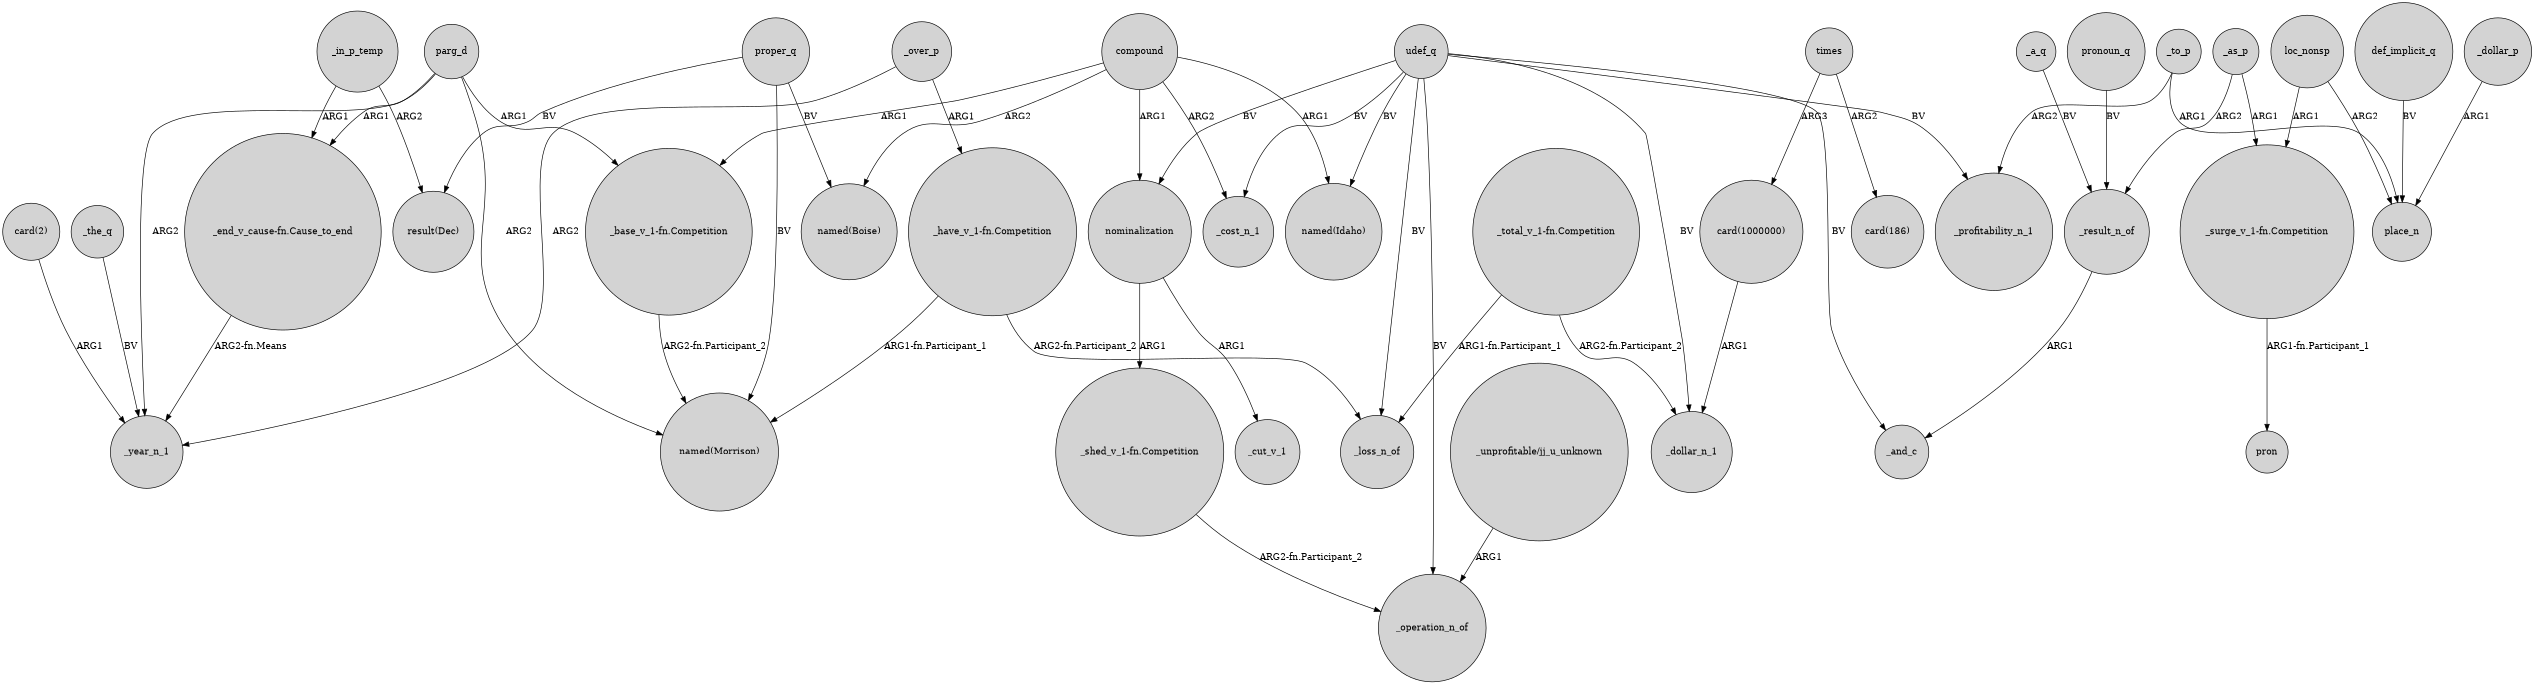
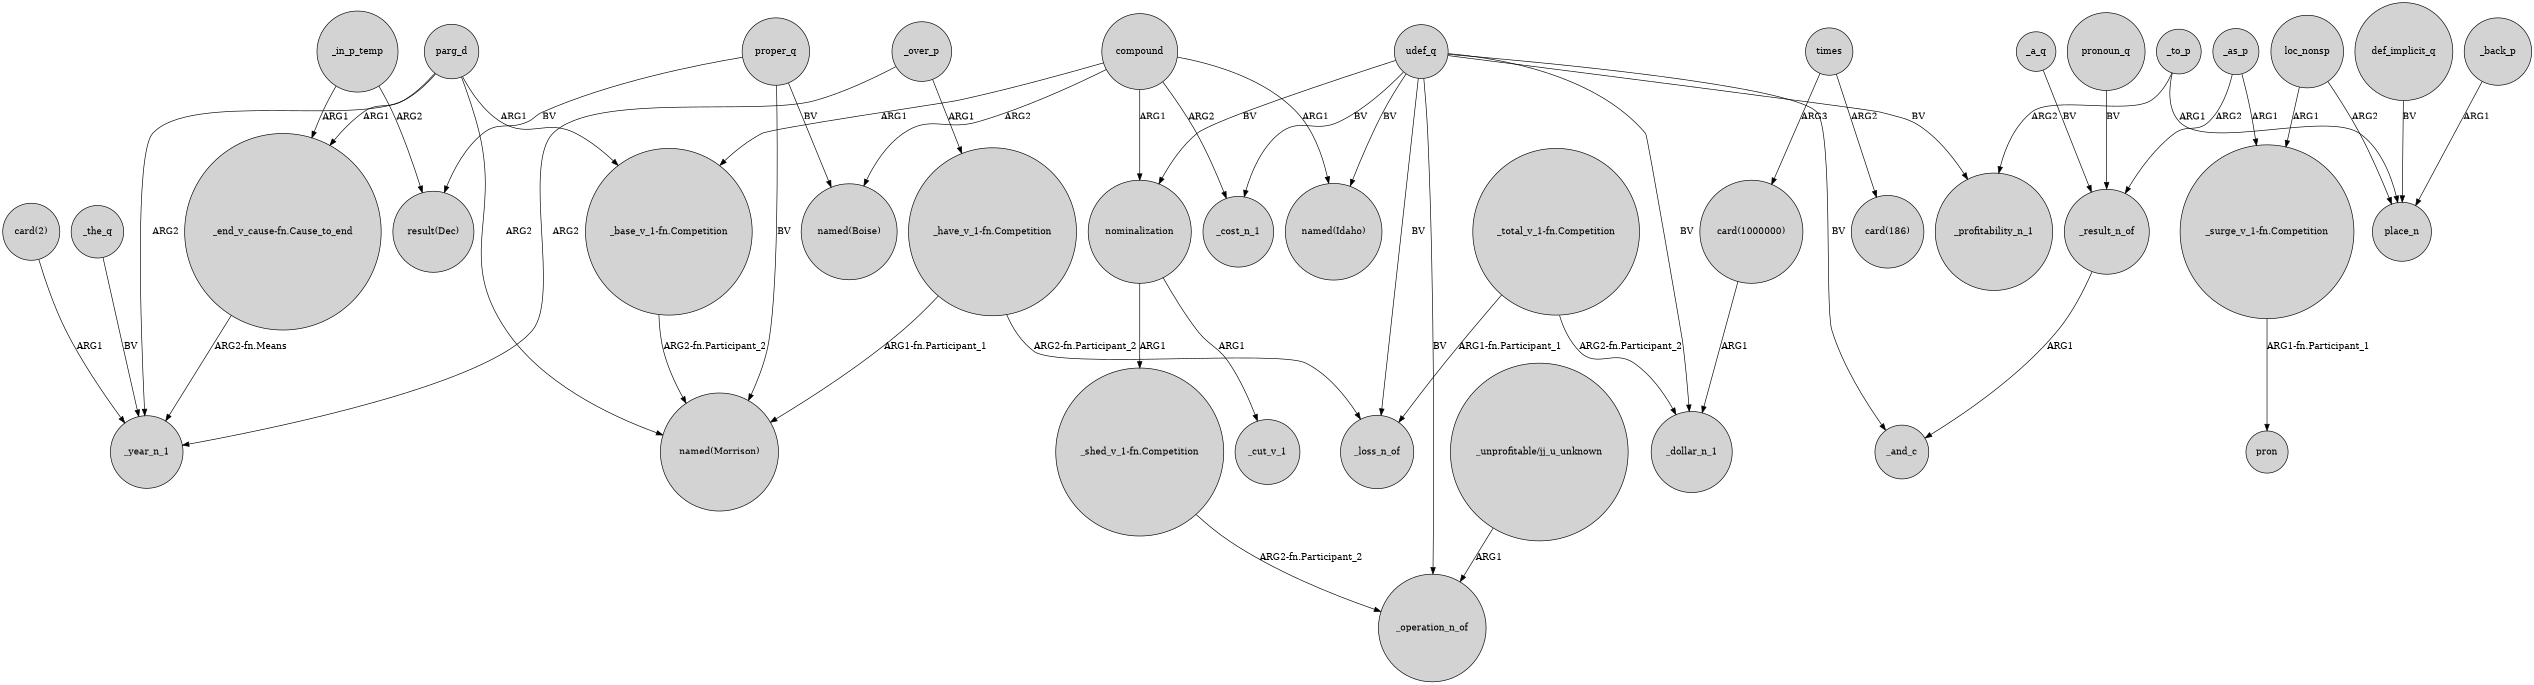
node "_dollar_p": label "_dollar_p" -> "_back_p"
